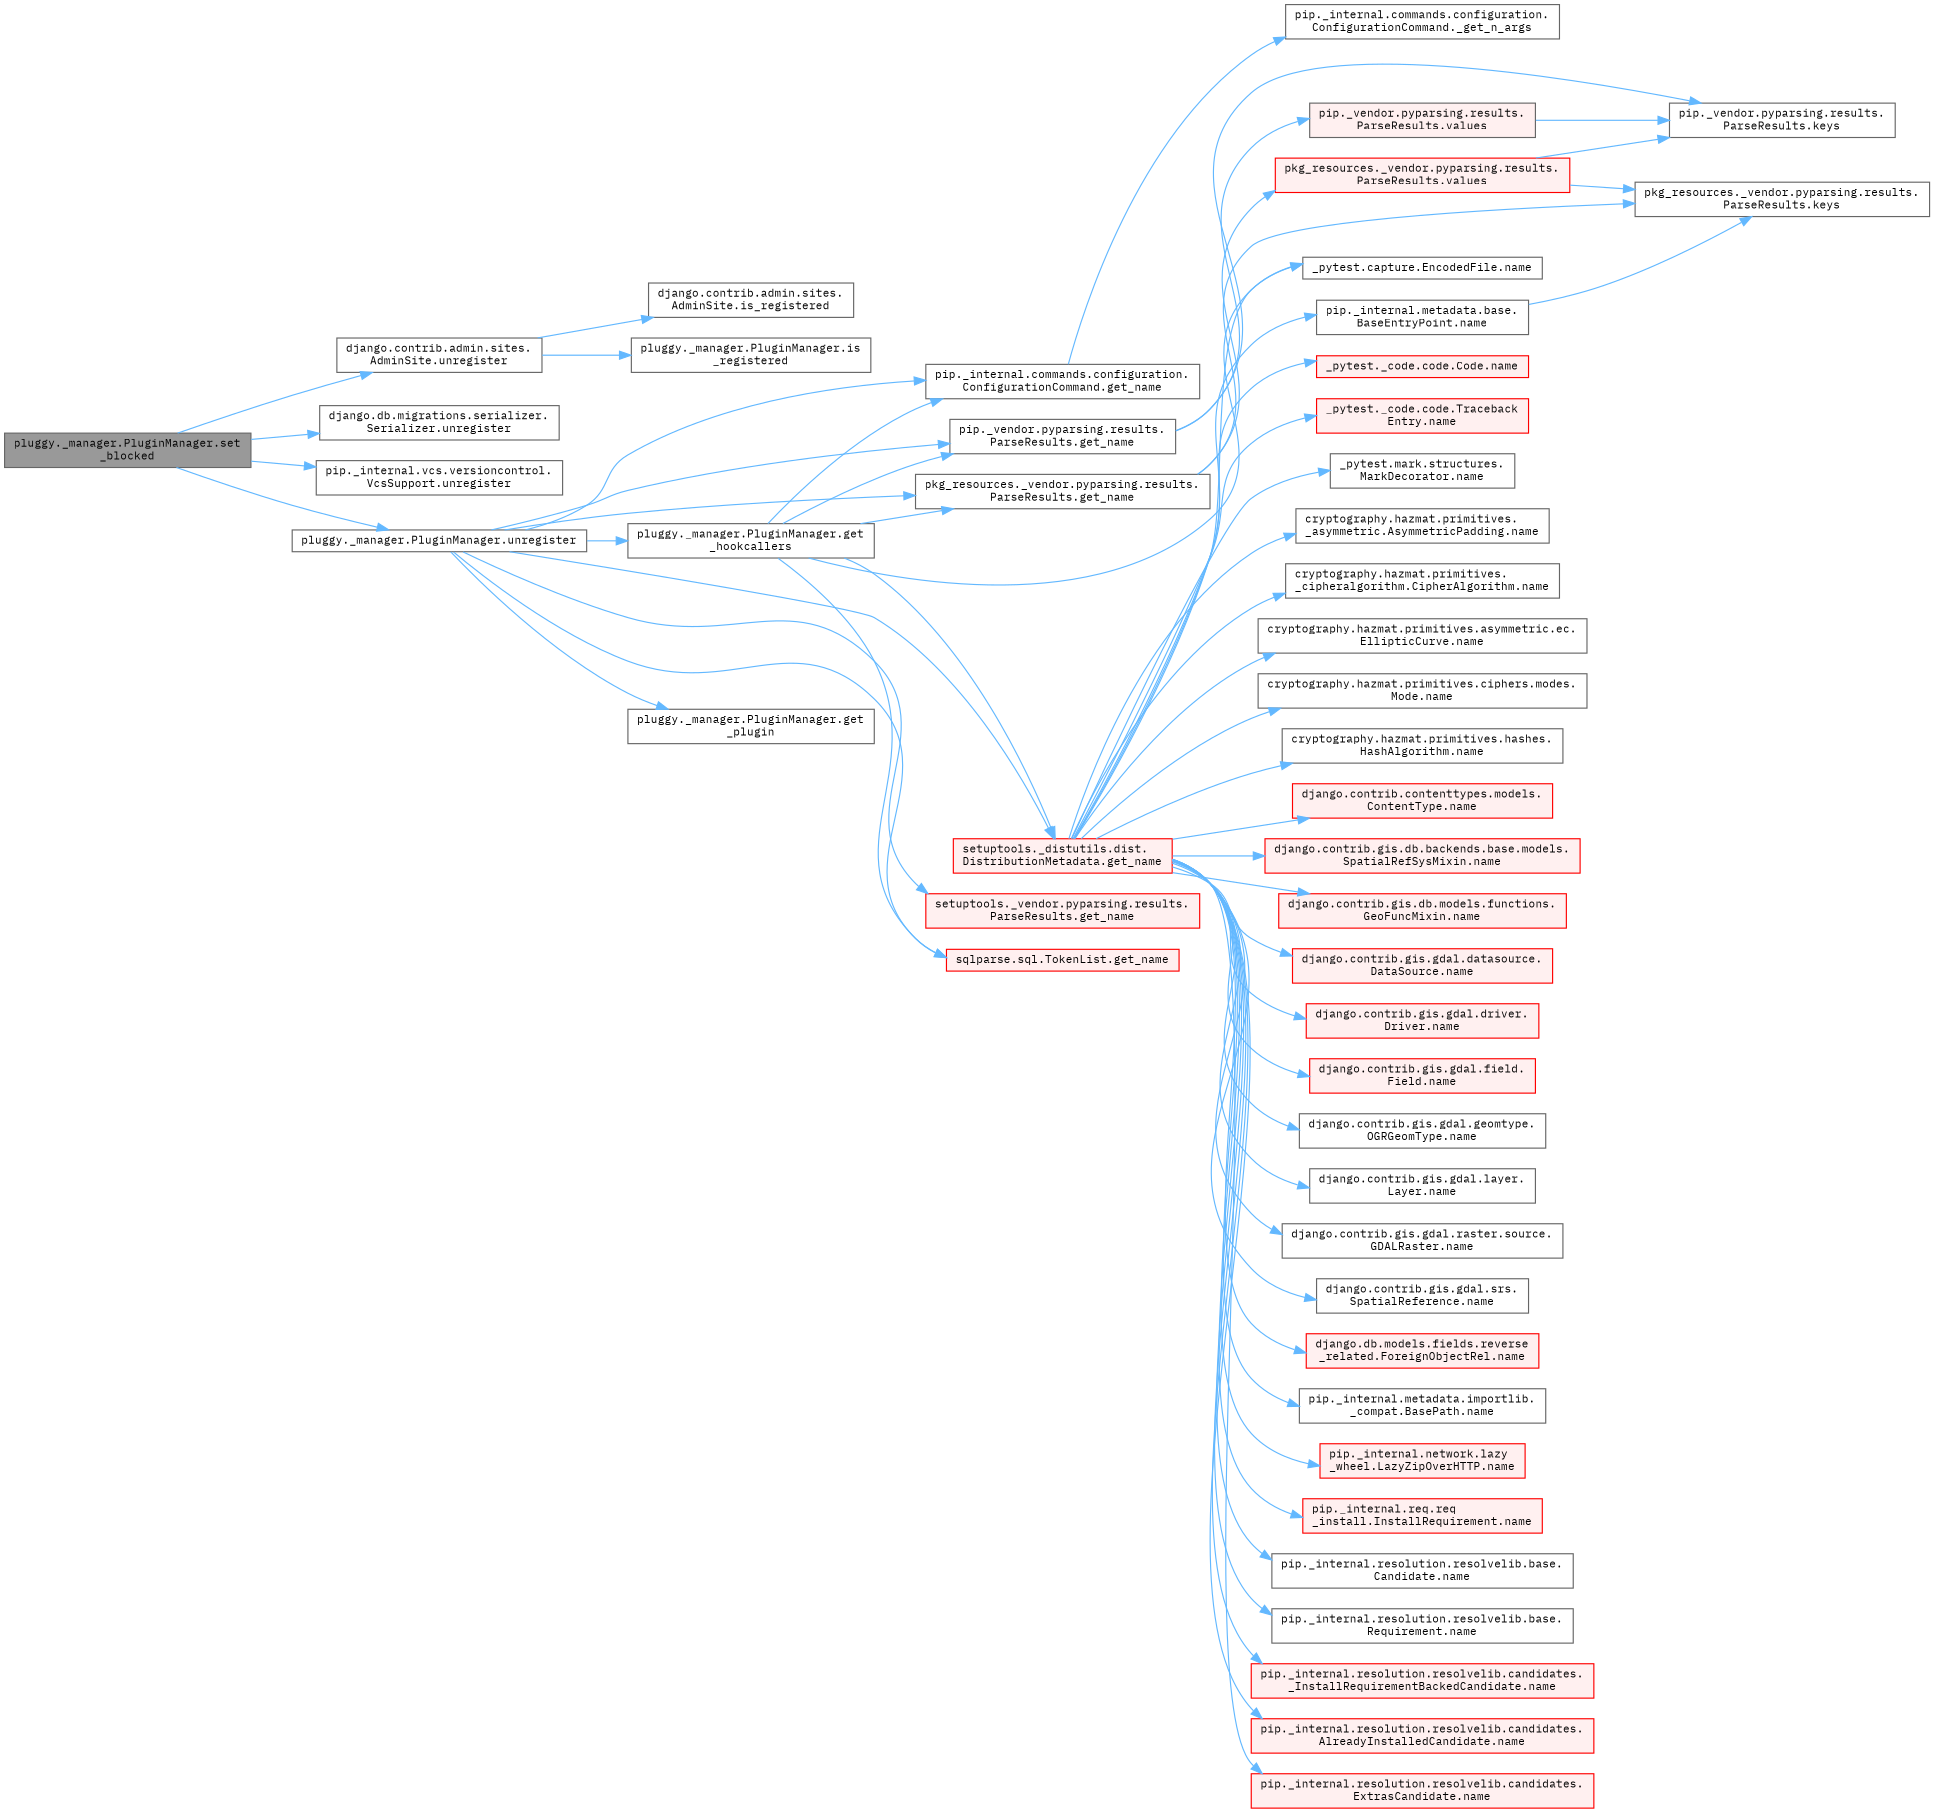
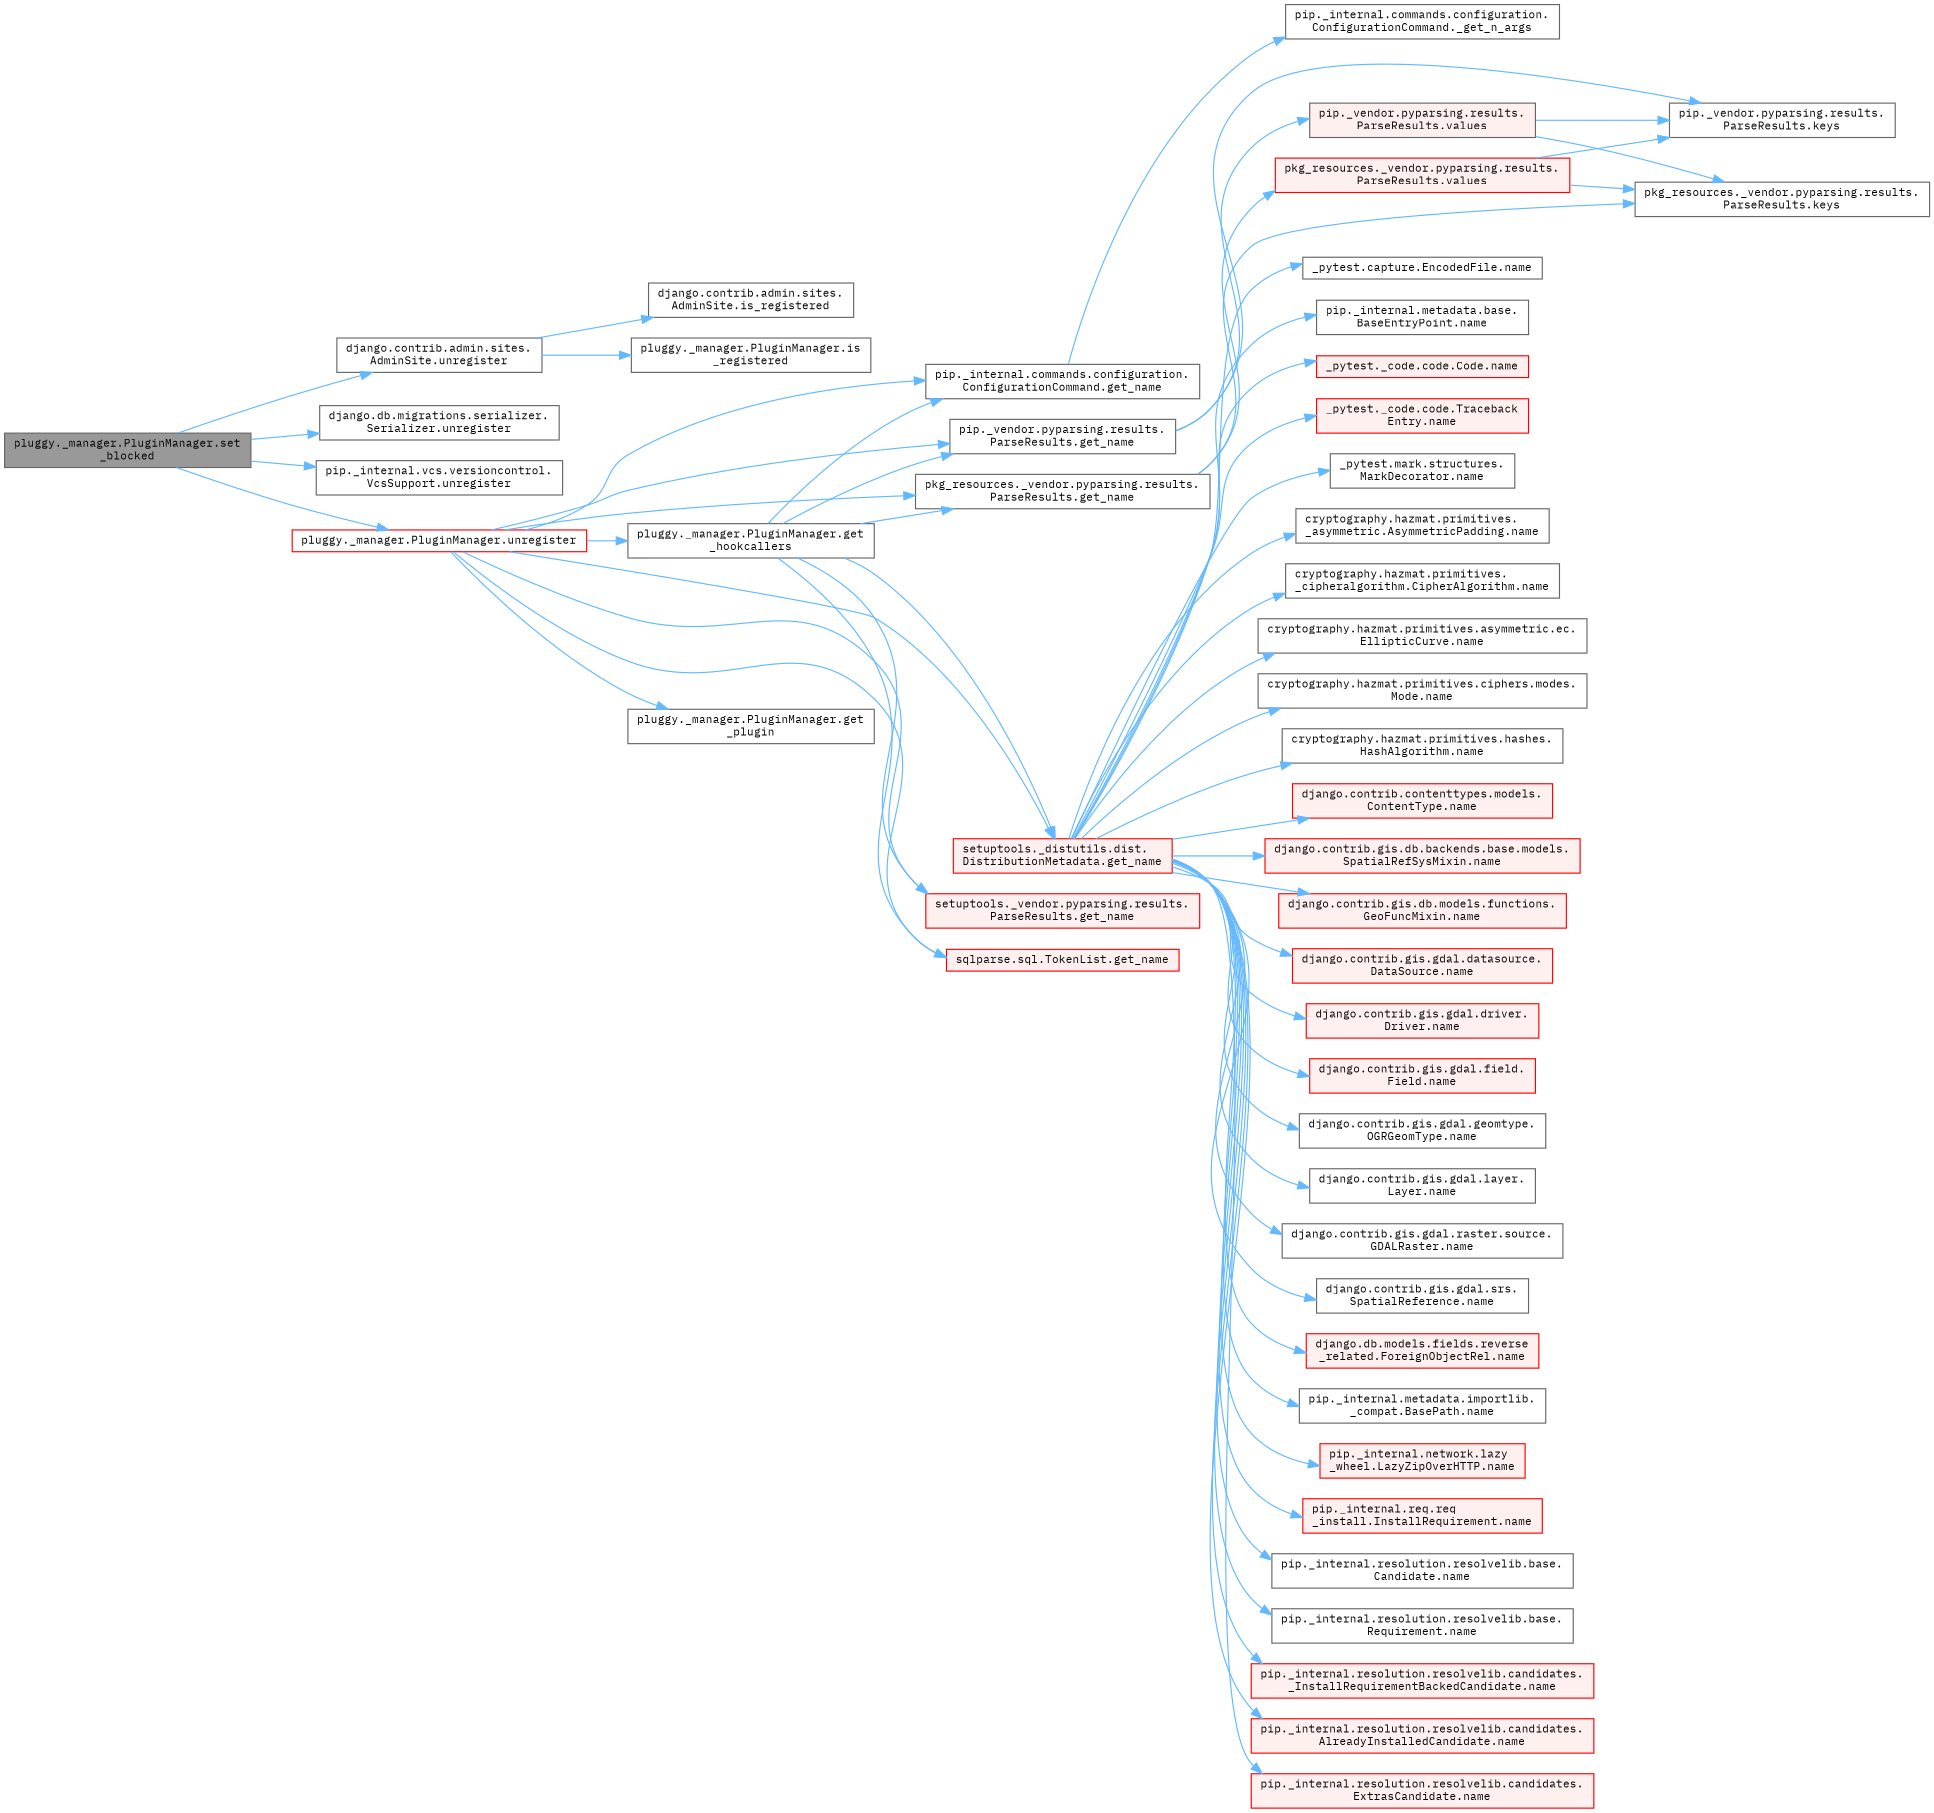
edge "pip._internal.metadata.base. BaseEntryPoint.name" -> "pkg_resources._vendor.pyparsing.results. ParseResults.keys": now "pip._vendor.pyparsing.results. ParseResults.values" -> "pkg_resources._vendor.pyparsing.results. ParseResults.keys"
node "pluggy._manager.PluginManager.unregister": color grey40 -> red
edge "pluggy._manager.PluginManager.get _hookcallers" -> "_pytest.capture.EncodedFile.name": now "pluggy._manager.PluginManager.get _hookcallers" -> "setuptools._vendor.pyparsing.results. ParseResults.get_name"
